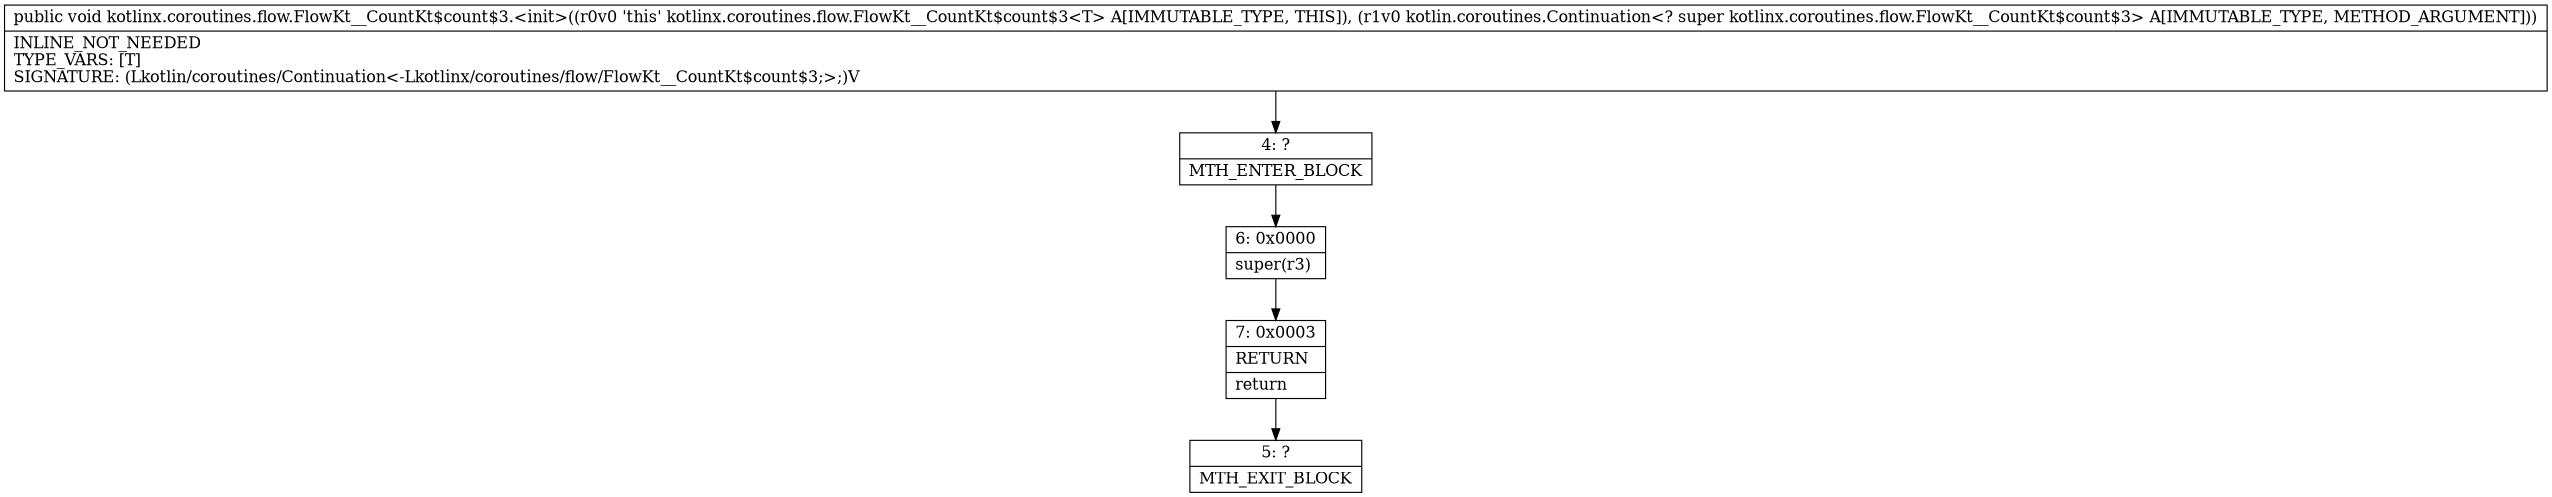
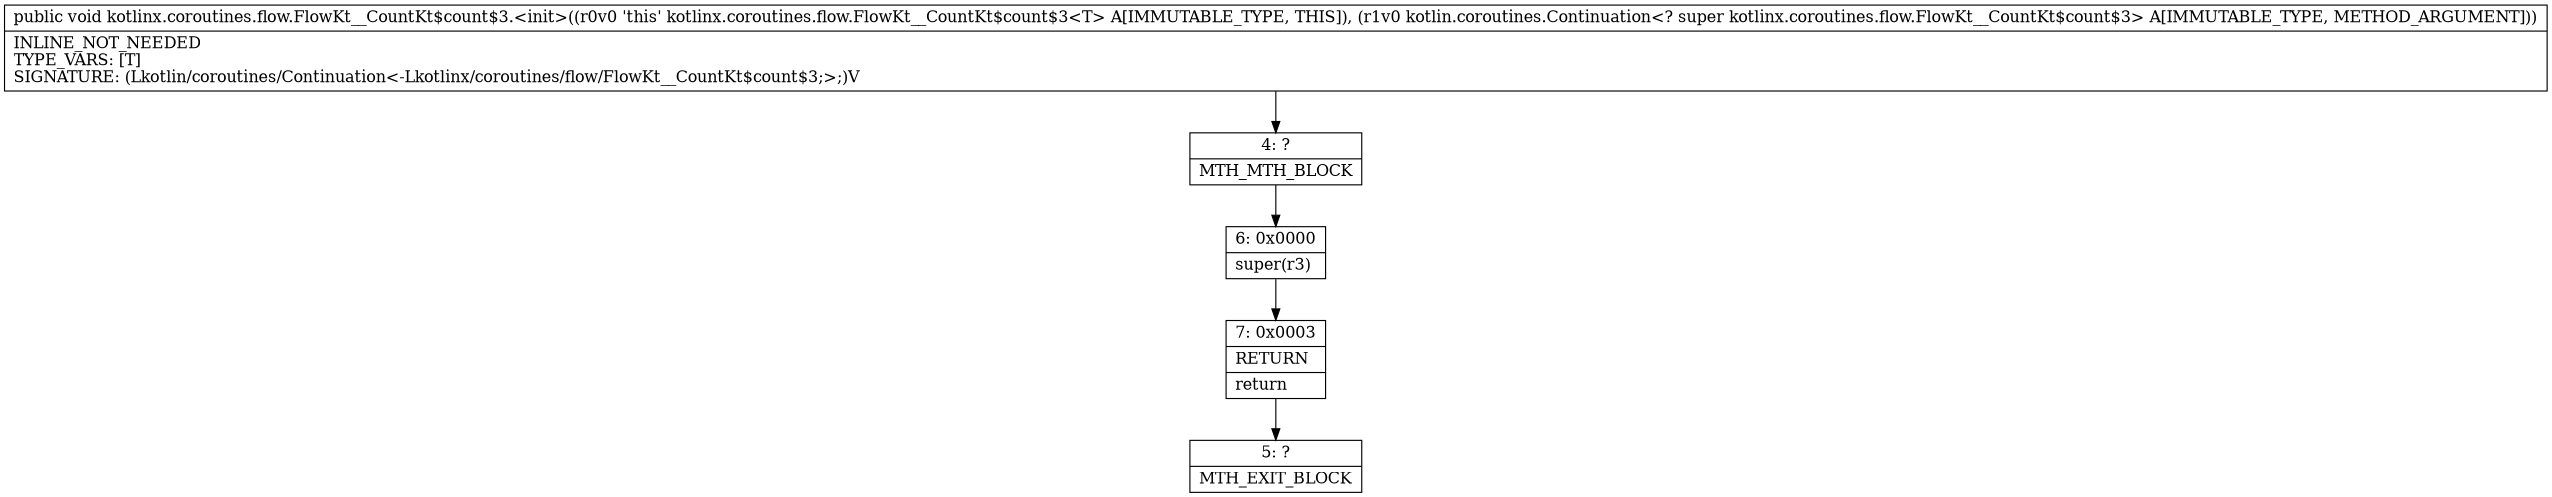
node "4: ?": text "MTH_ENTER_BLOCK" -> "MTH_MTH_BLOCK"
